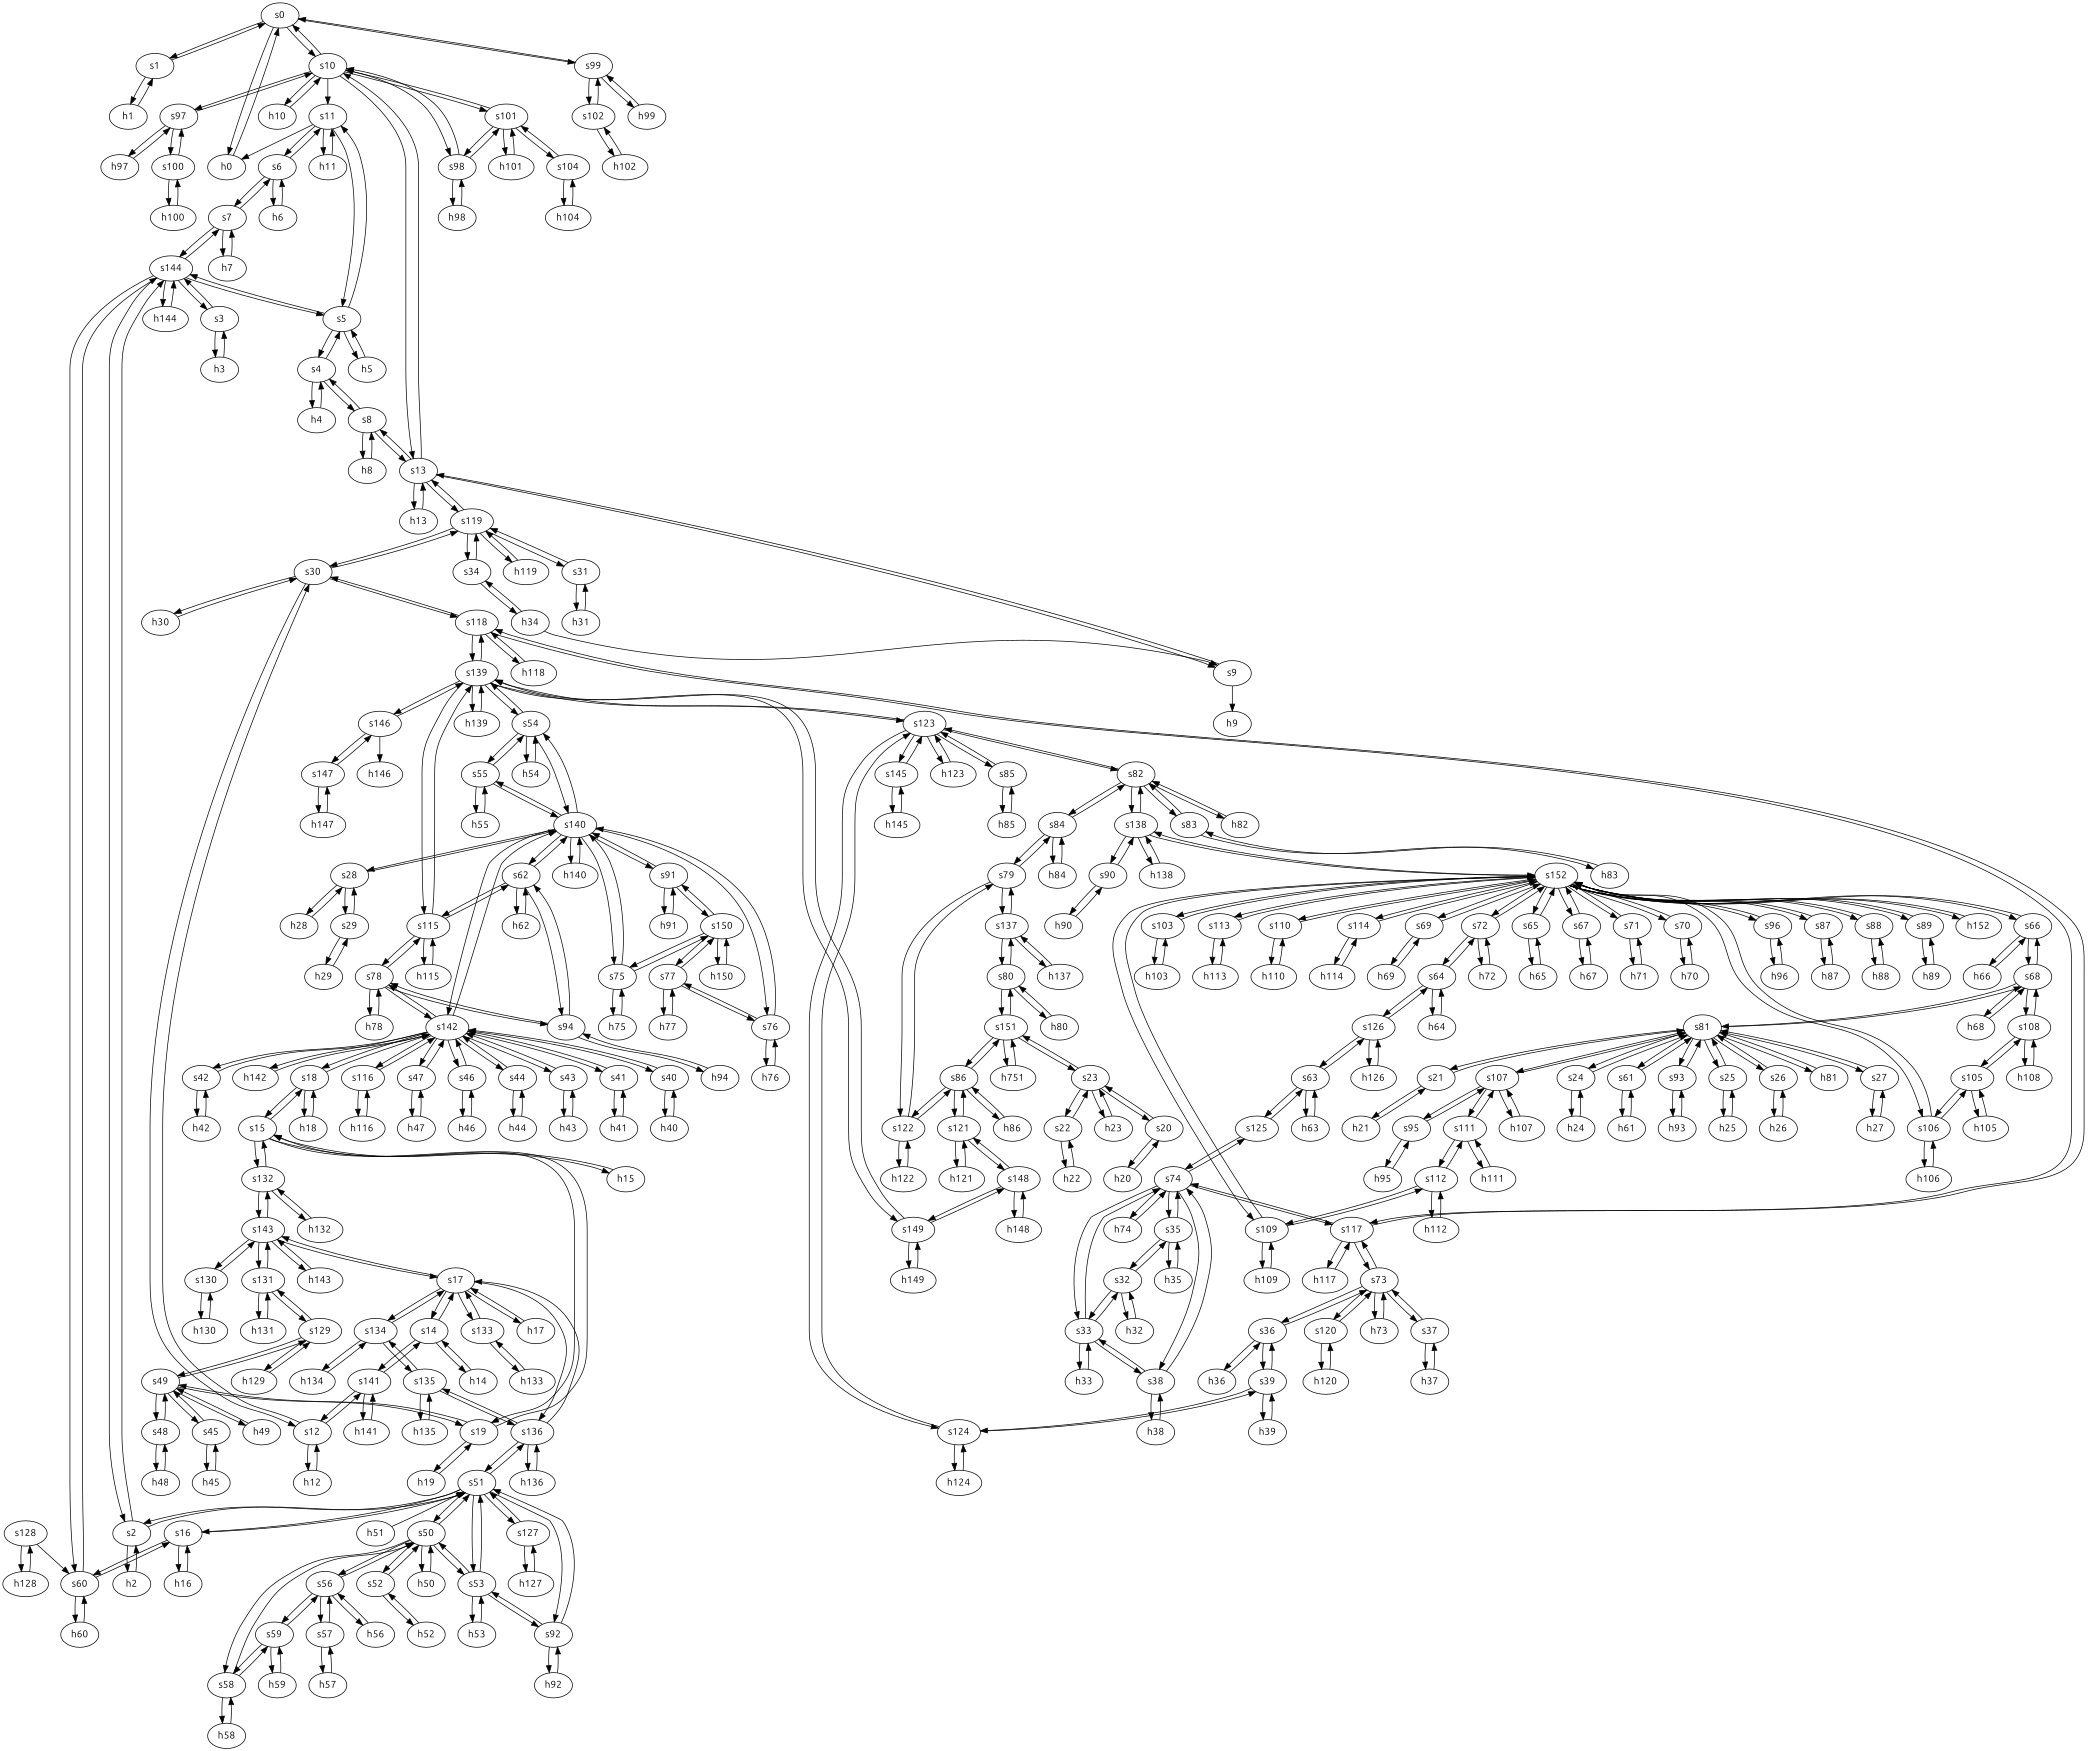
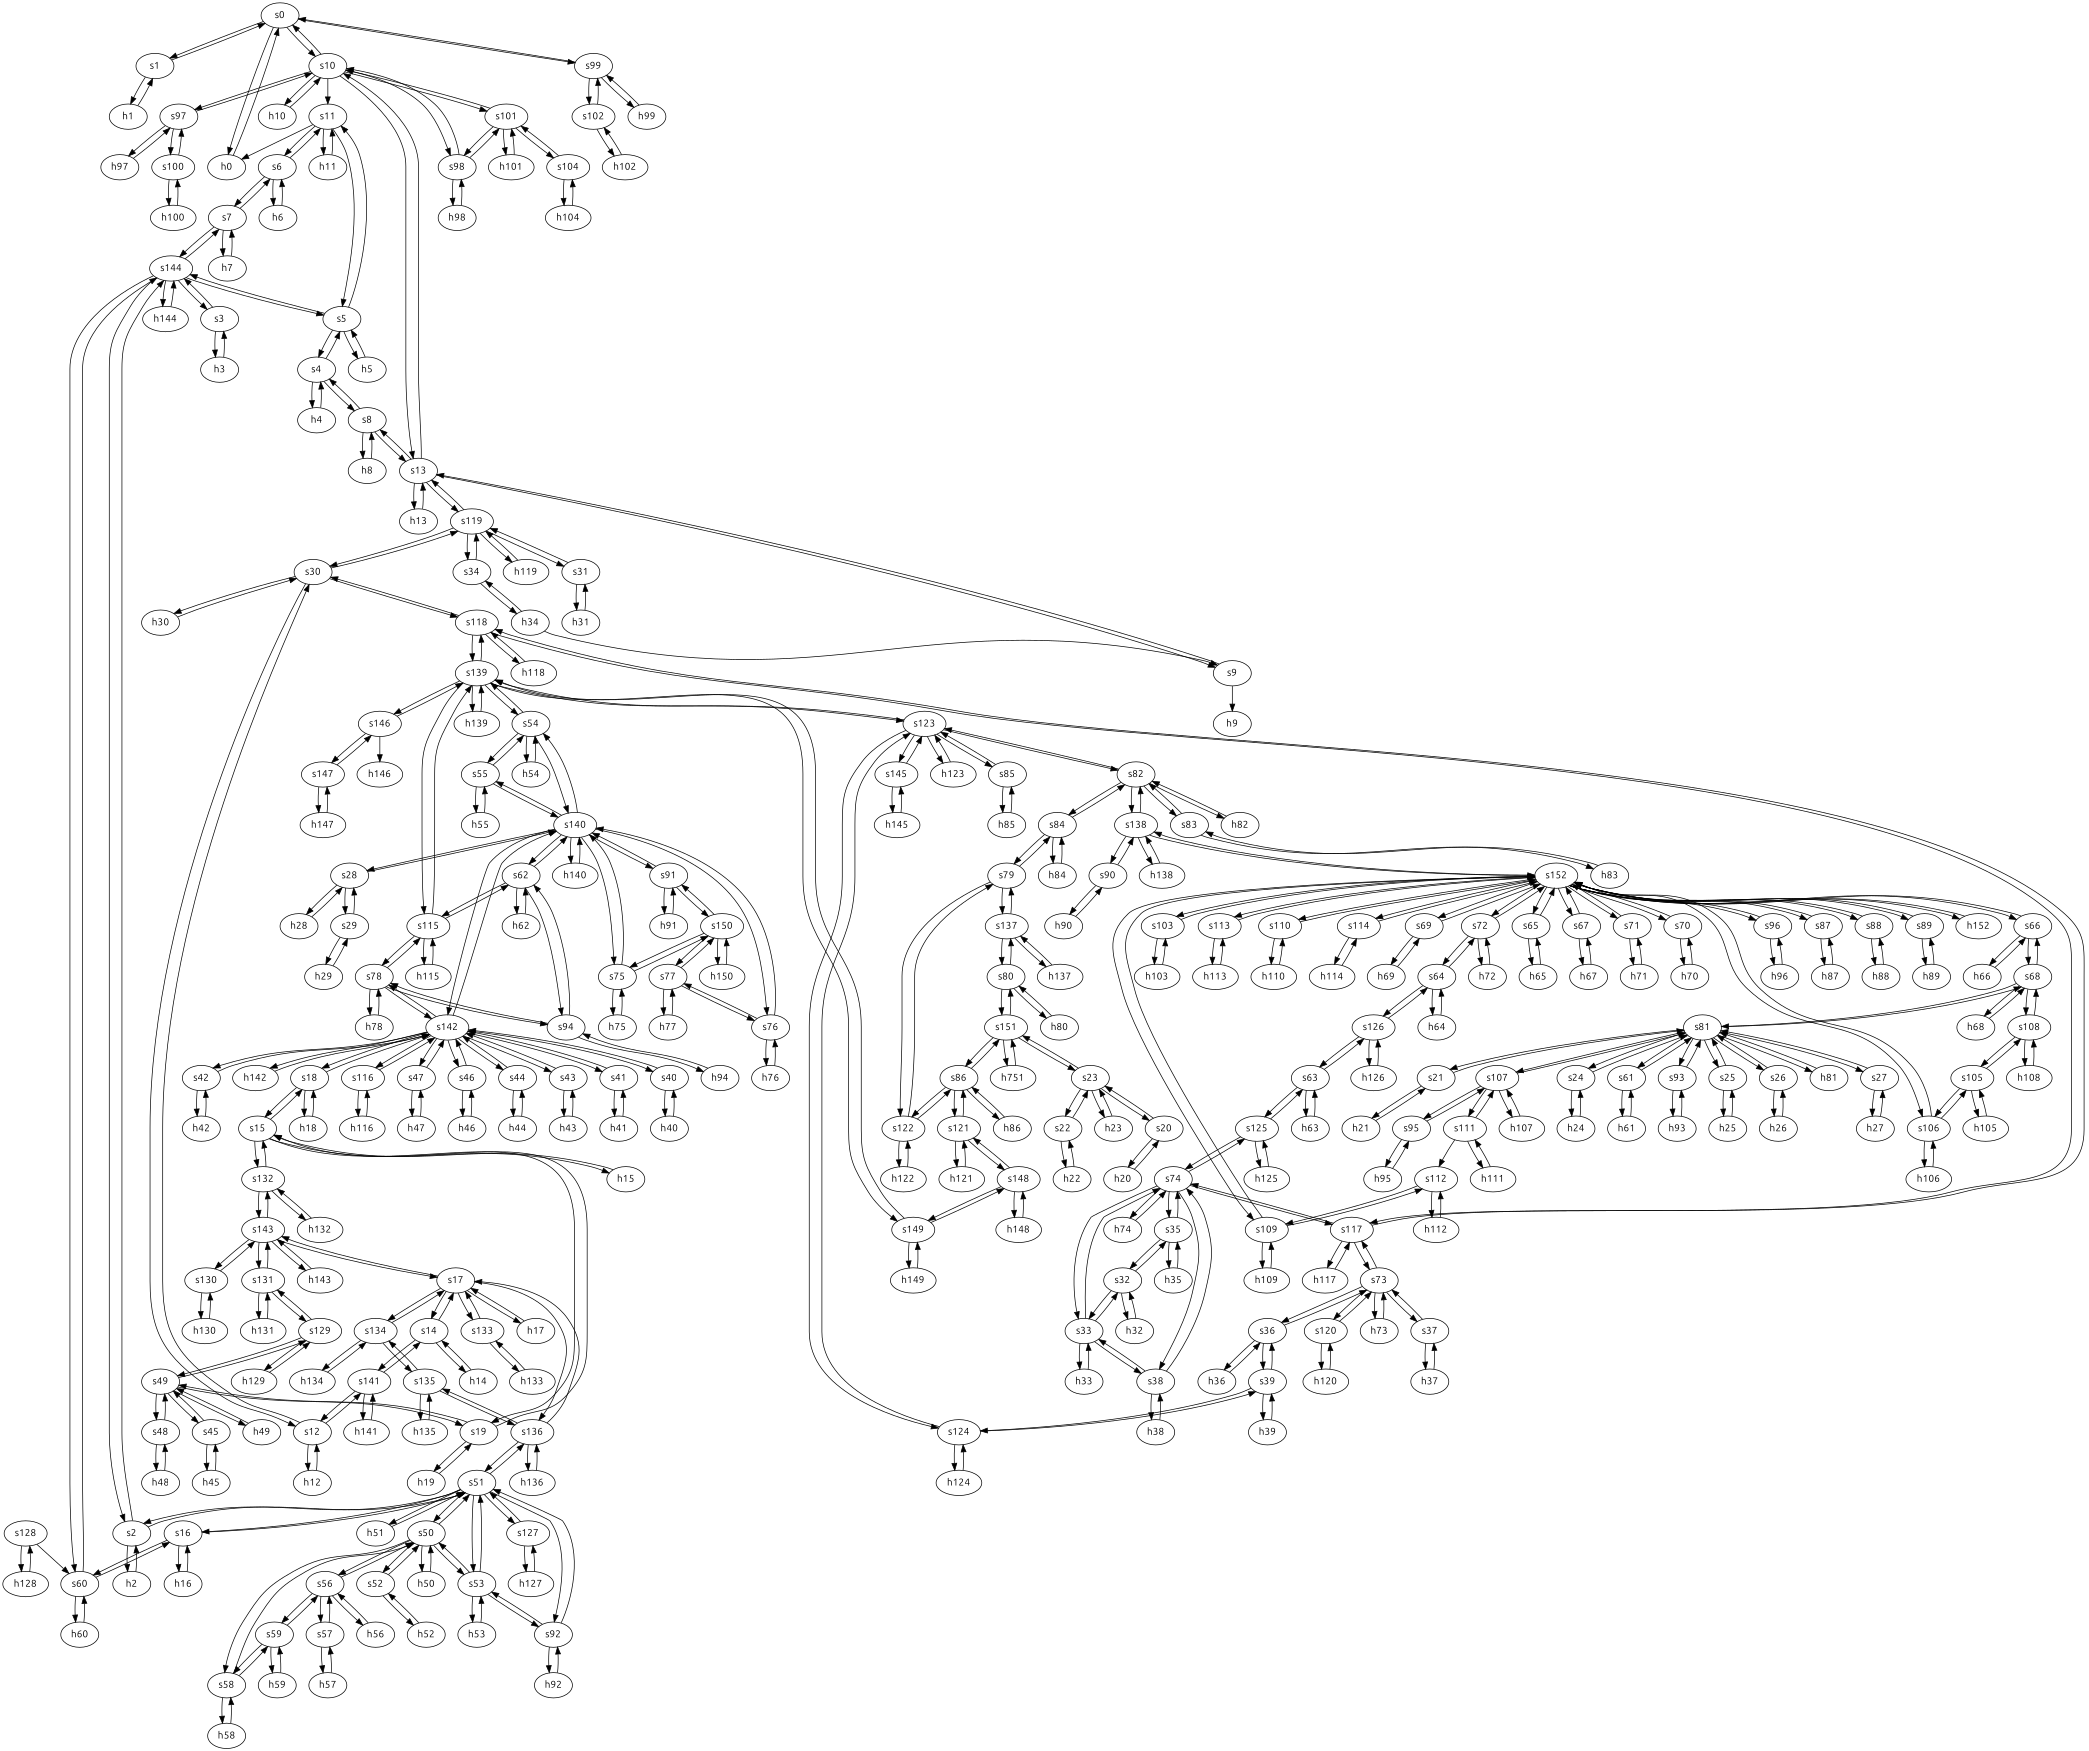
edge "s112" -> "s111": removed
node "h125": added
edge "s51" -> "h51": added
